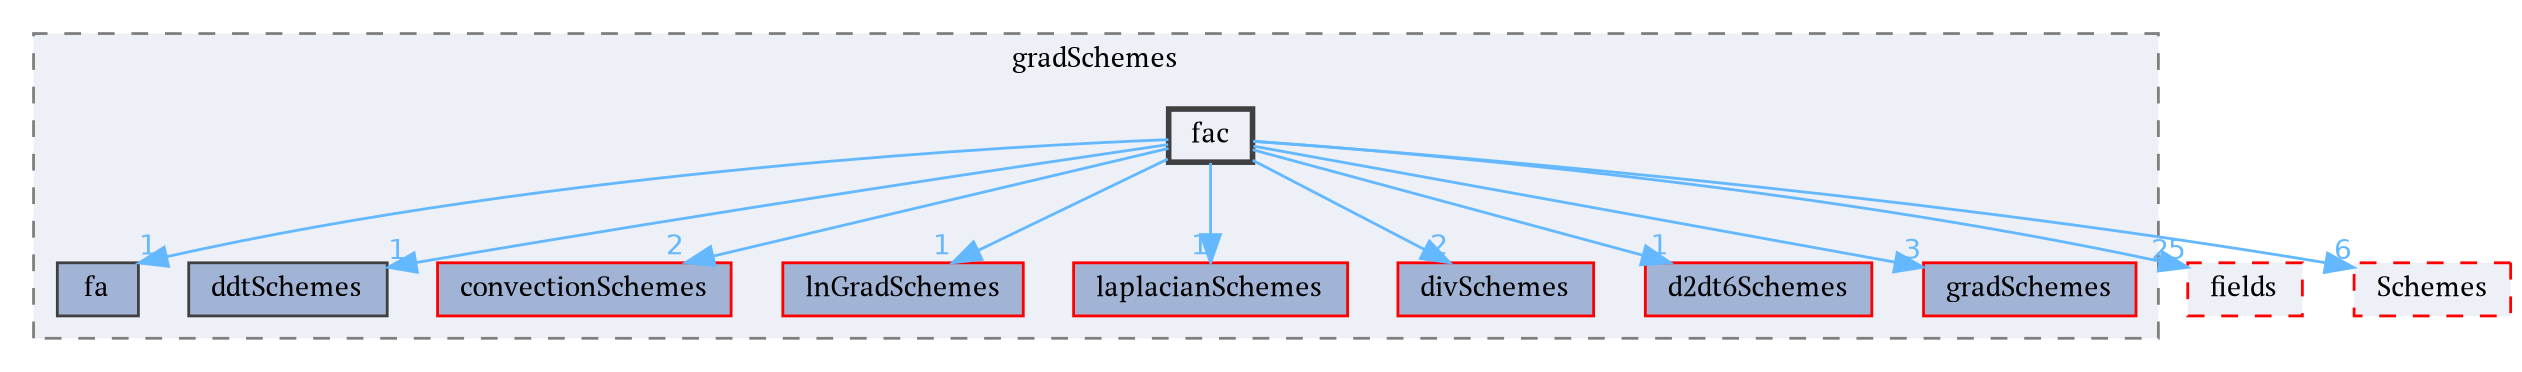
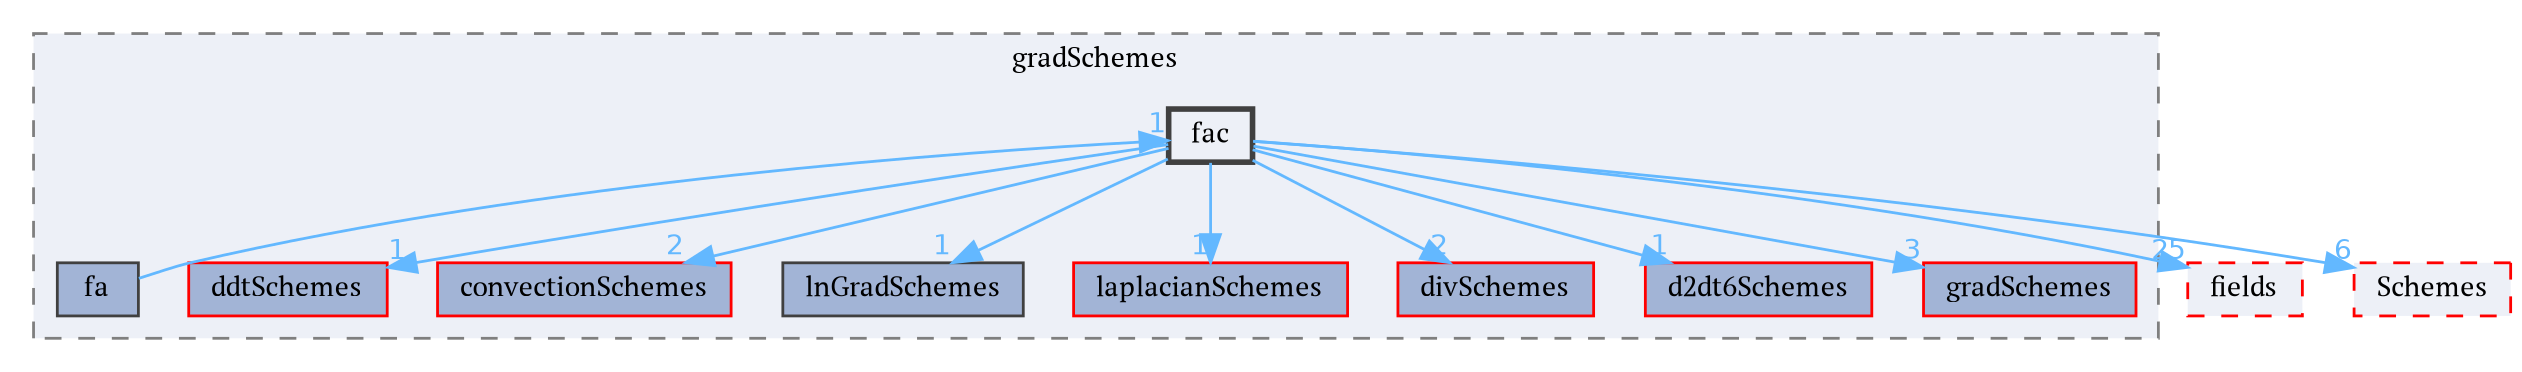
edge "fac" -> "fa": reversed
node "ddtSchemes": color grey25 -> red
node "lnGradSchemes": color red -> grey25
